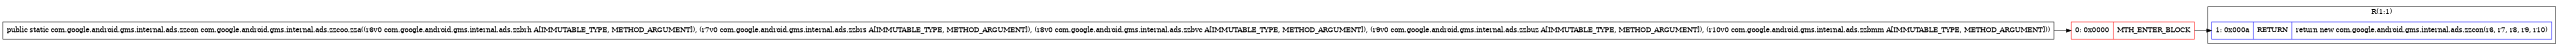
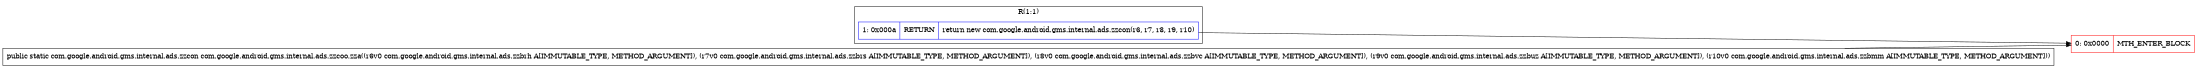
edge "0: 0x0000" -> "1: 0x000a": reversed
